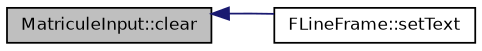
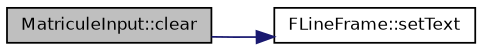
edge "FLineFrame::setText" -> "MatriculeInput::clear": reversed
